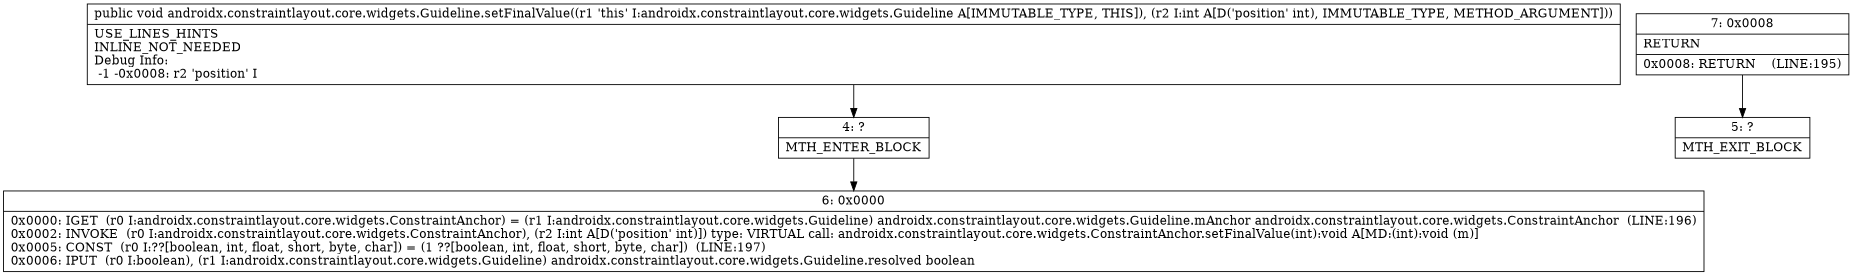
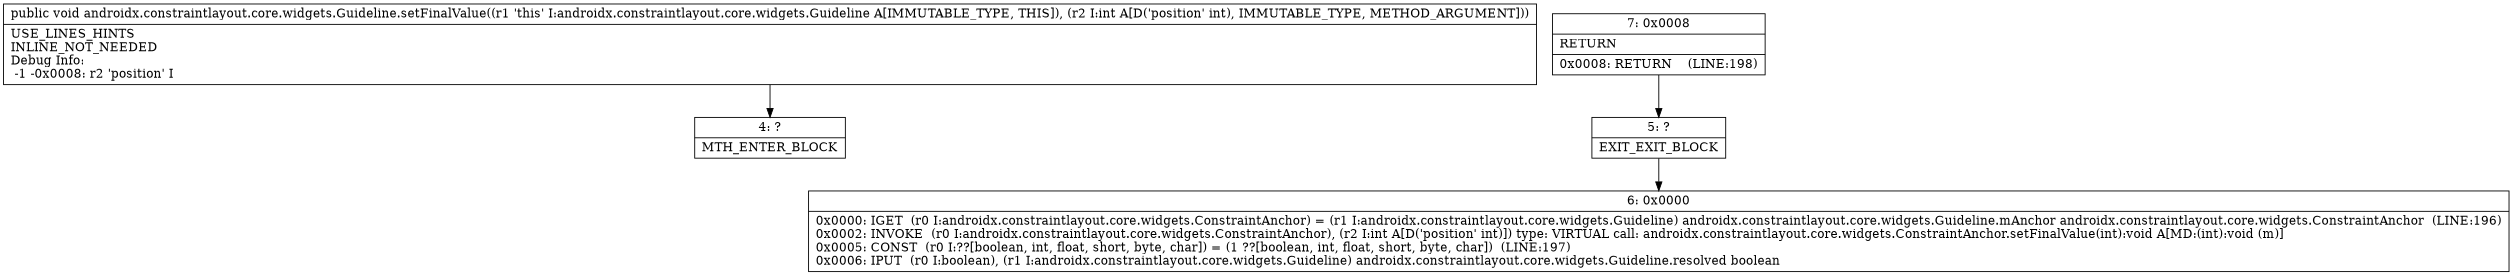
node "7: 0x0008": text "0x0008: RETURN    (LINE:195)" -> "0x0008: RETURN    (LINE:198)"
node "5: ?": text "MTH_EXIT_BLOCK" -> "EXIT_EXIT_BLOCK"
edge "4: ?" -> "6: 0x0000": now "5: ?" -> "6: 0x0000"
